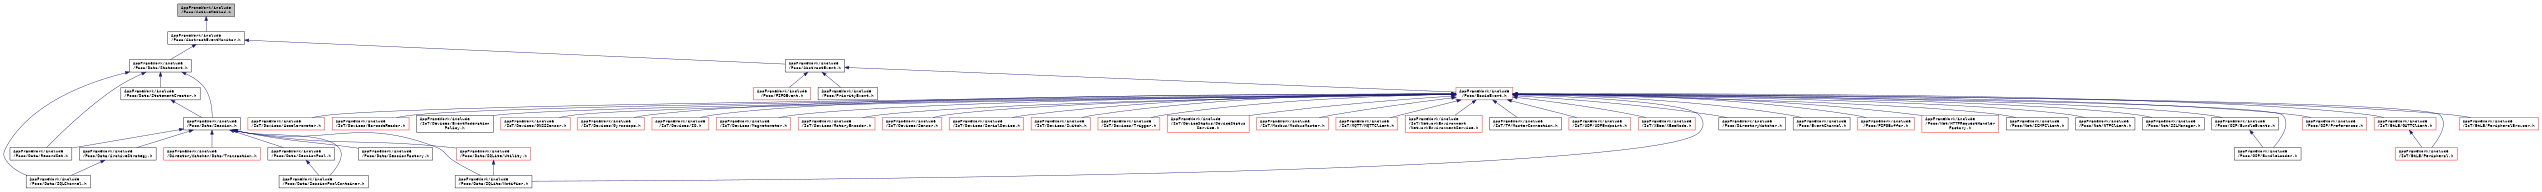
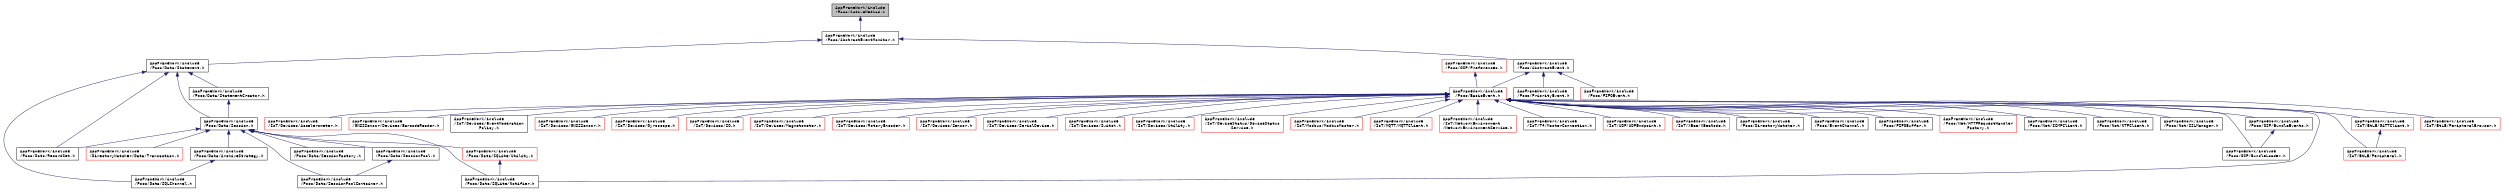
edge "AppFrameWork/include /Poco/OSP/Preferences.h" -> "AppFrameWork/include /Poco/BasicEvent.h": reversed
node "AppFrameWork/include /IoT/Devices/BarcodeReader.h": label "AppFrameWork/include /IoT/Devices/BarcodeReader.h" -> "AppFrameWork/include /GNSSSensor/Devices/BarcodeReader.h"
node "AppFrameWork/include /IoT/Devices/Trigger.h": label "AppFrameWork/include /IoT/Devices/Trigger.h" -> "AppFrameWork/include /IoT/Devices/Utility.h"
node "AppFrameWork/include /Poco/FIFOBuffer.h": color red -> black
